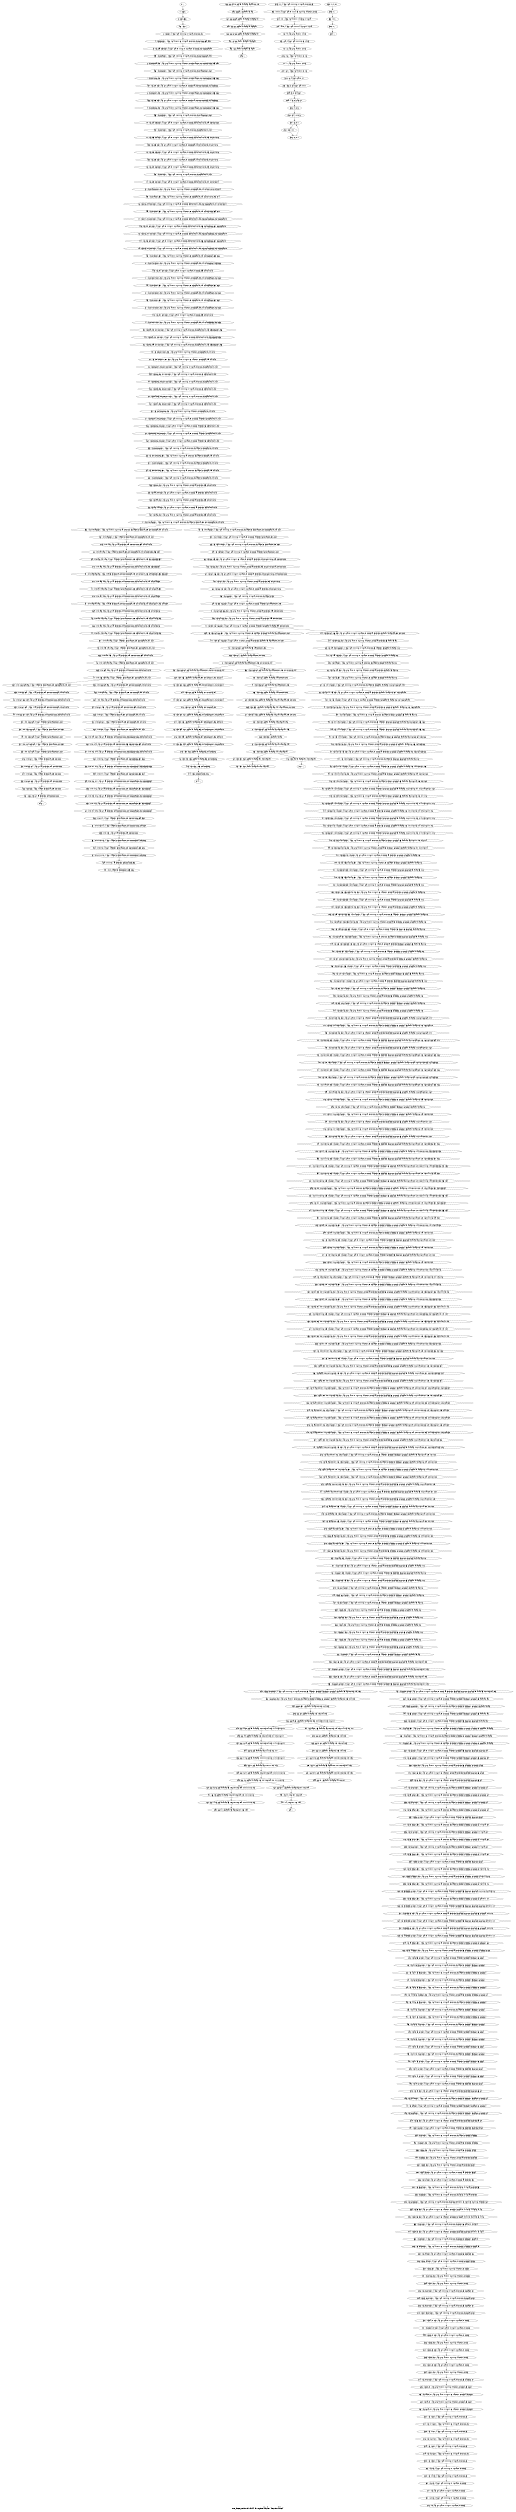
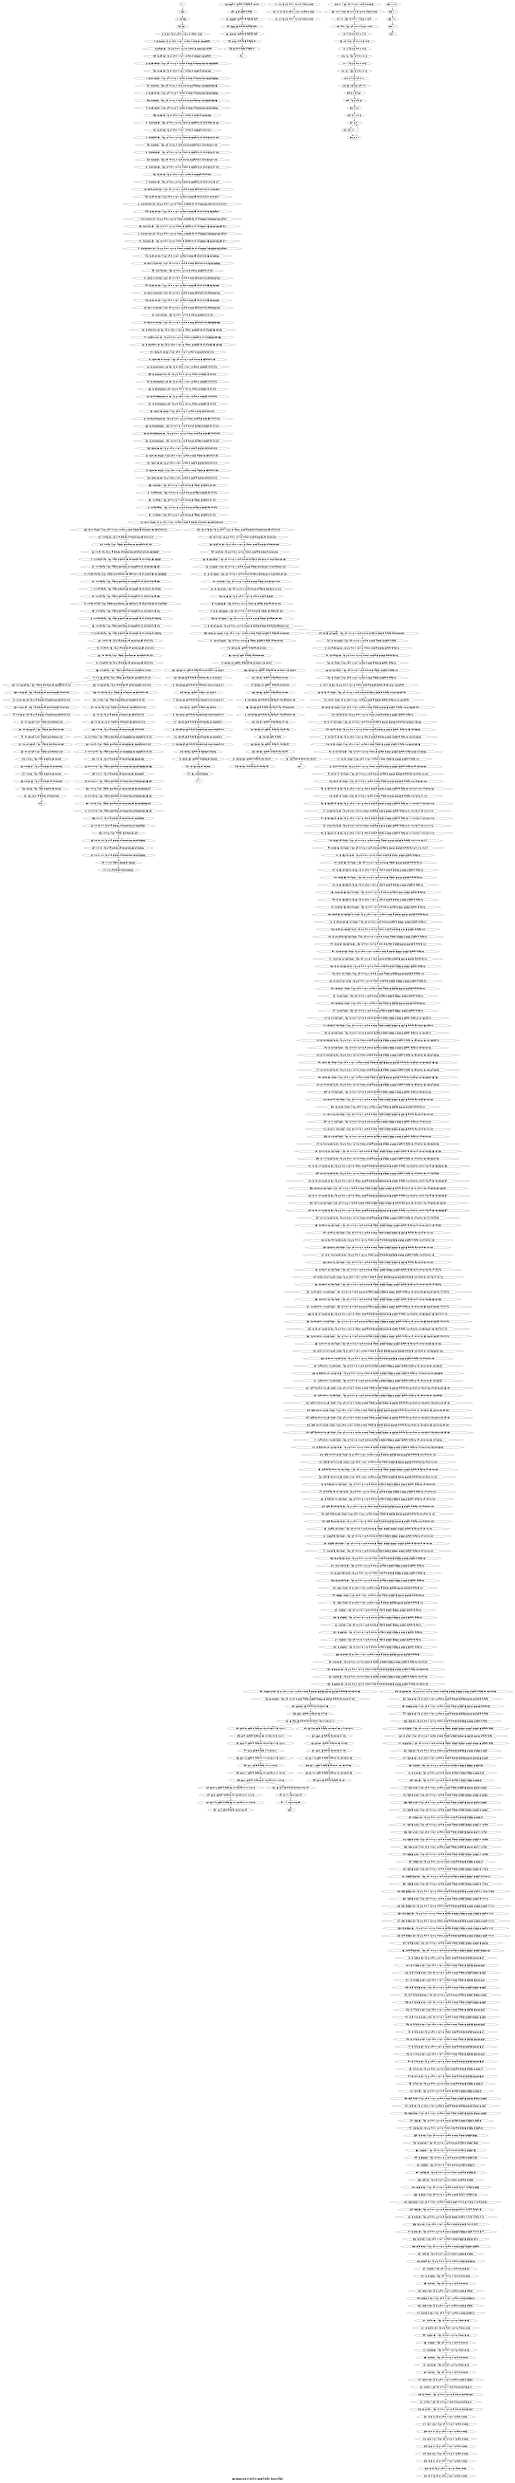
node "501 | 13 15 : 4 5 6 7 8 9 10 11 16 17 18 19 20 21 22 23": removed
